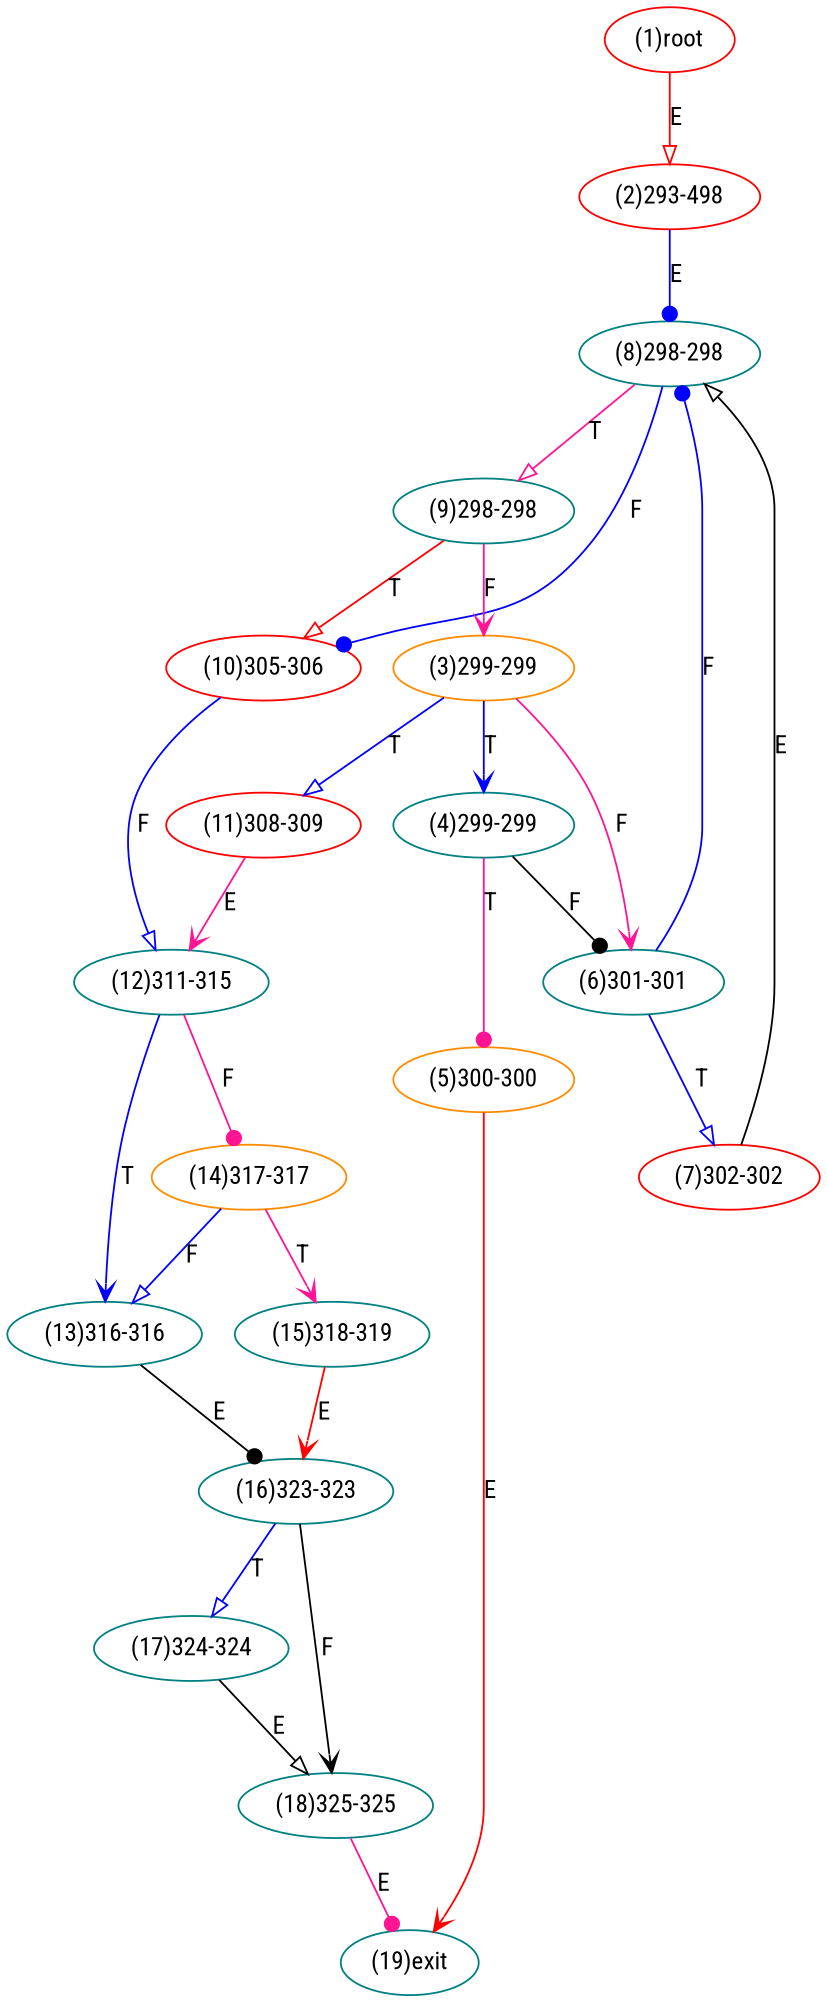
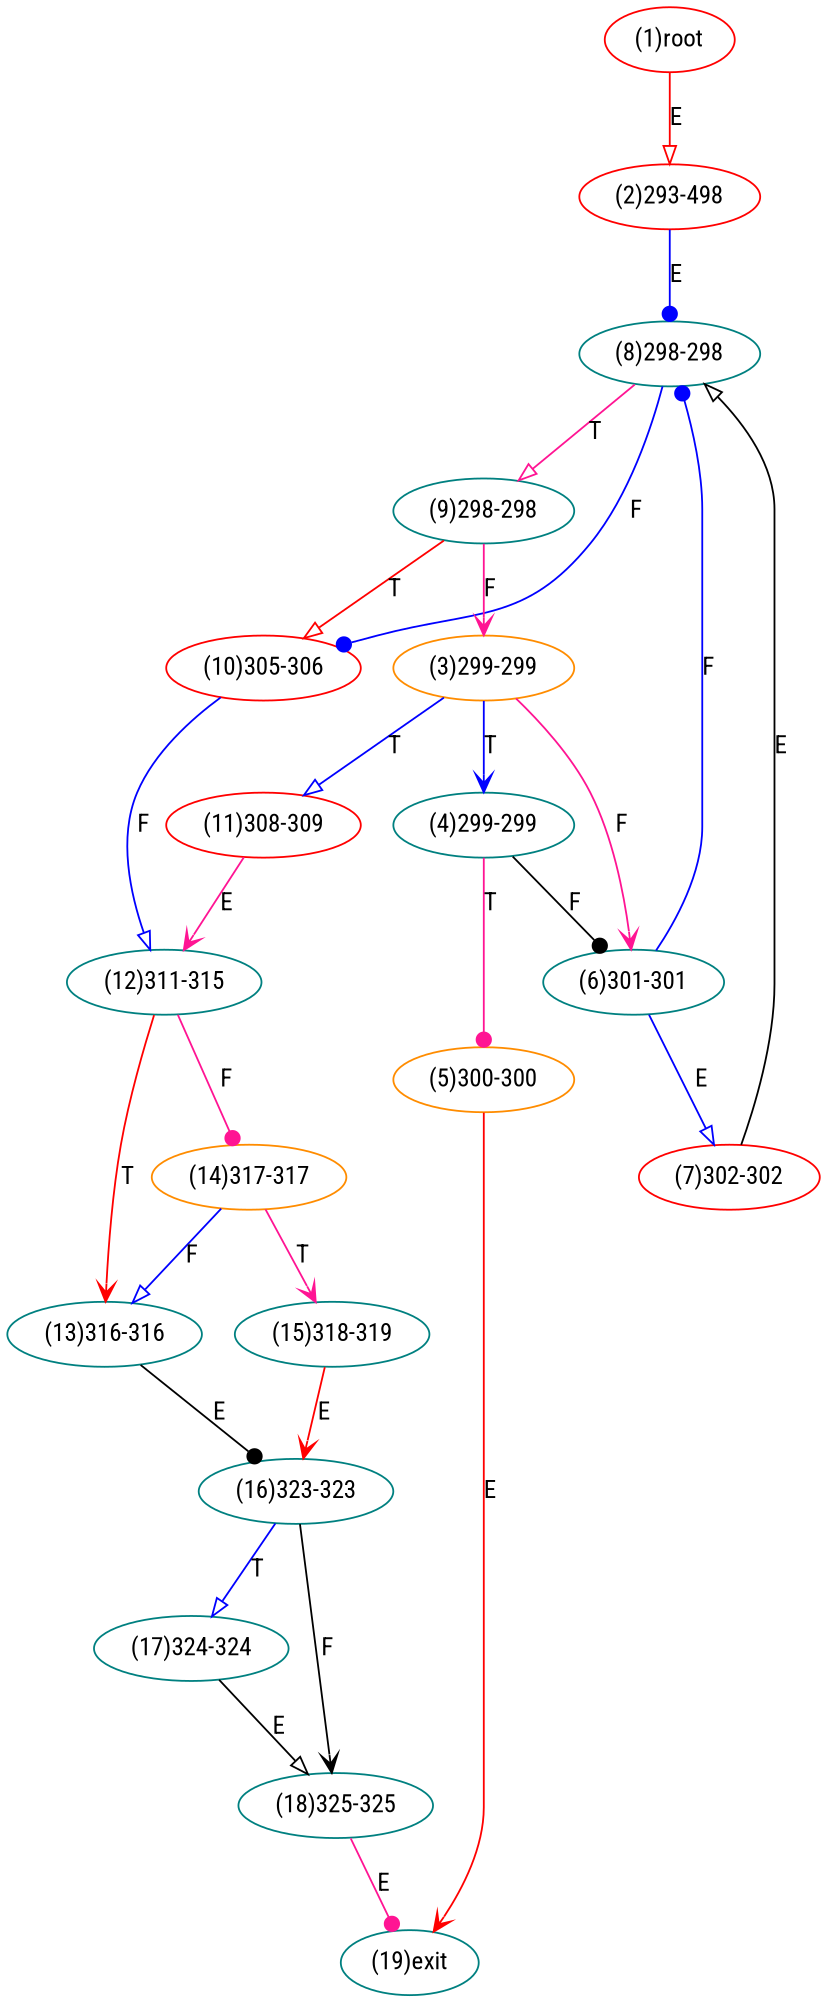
edge "(6)301-301" -> "(7)302-302": label "T" -> "E"
edge "(12)311-315" -> "(13)316-316": color blue -> red
